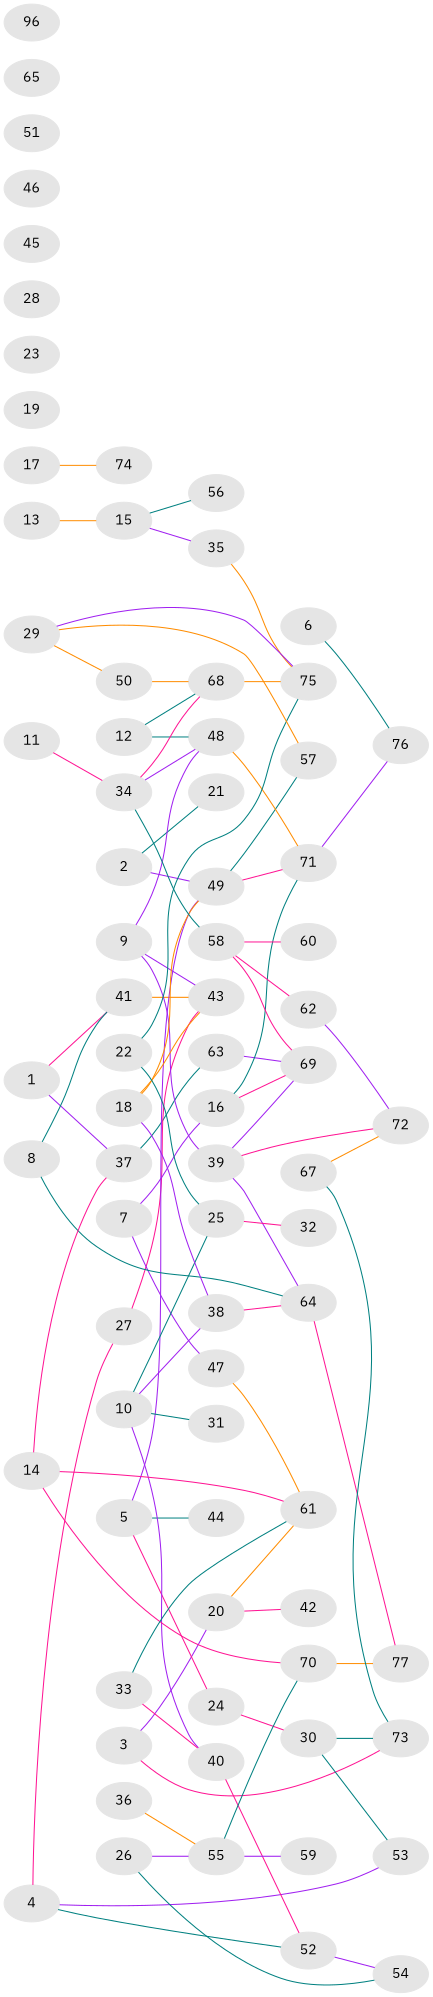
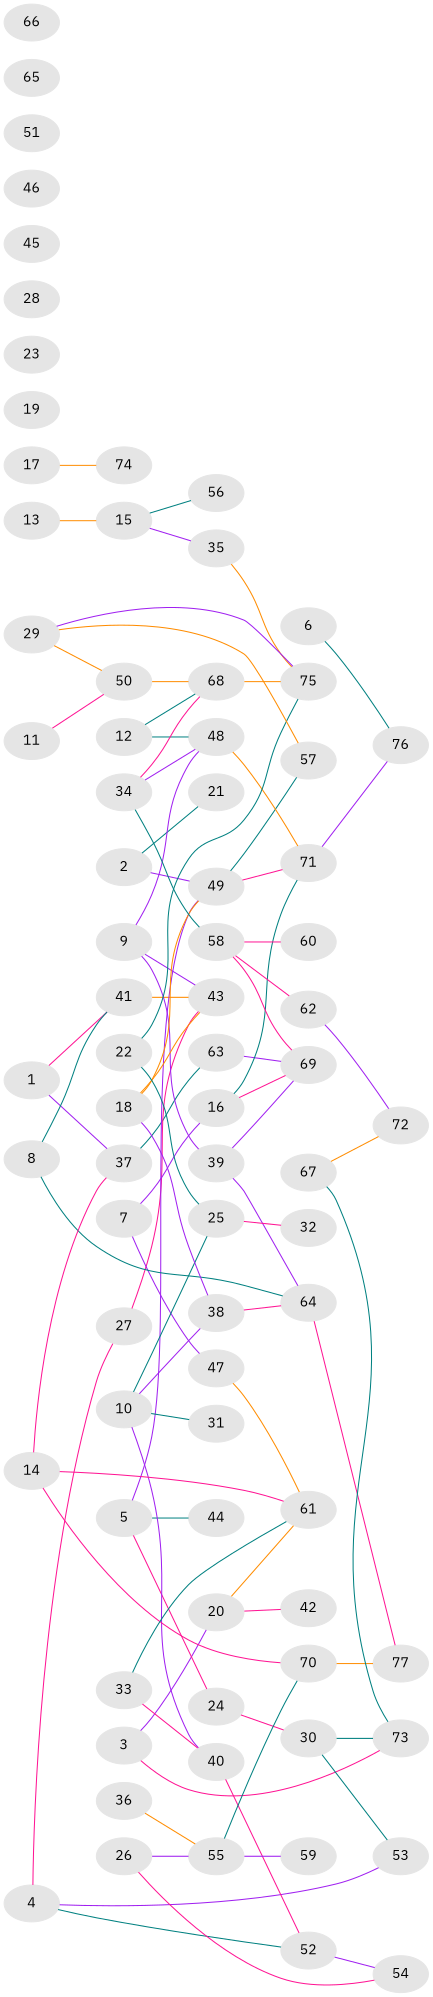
node "96": label "96" -> "66"
edge "11" -- "34": now "11" -- "50"
edge "72" -- "39": removed
edge "26" -- "54": color teal -> deeppink
